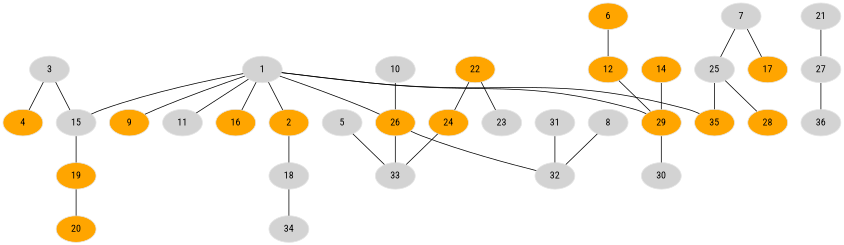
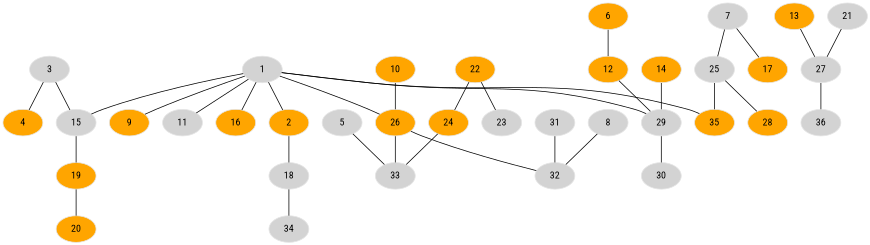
node "13": added
node "10": fillcolor lightgrey -> orange
node "29": fillcolor orange -> lightgrey
